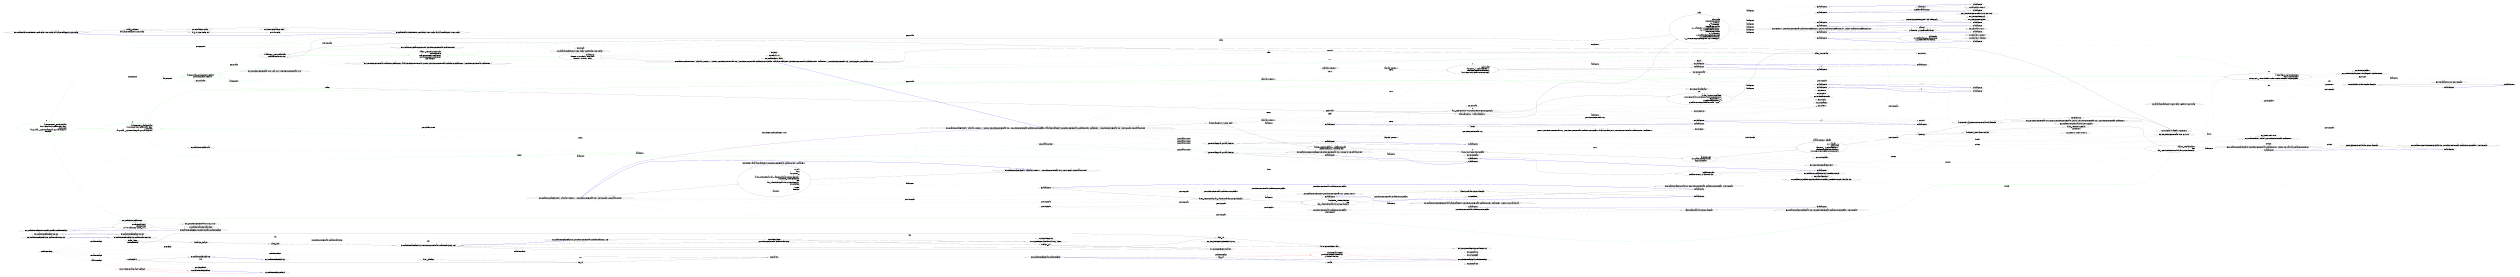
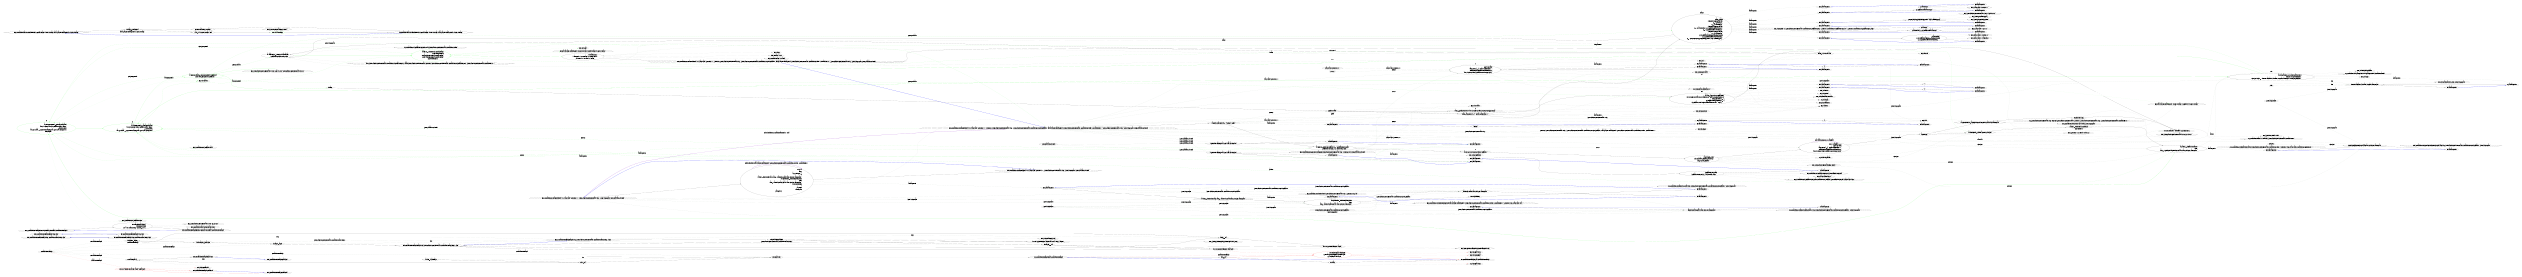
edge "token" -> "token.Text.MatchName(o.ShortName, o.LongName, nameComparer)": label "preprocessorErrors" -> "token"
node "this.values = helpText": label "this.values = helpText" -> "this.helpText = helpText"
edge "CommandLine.Text.Example" -> "this.sample = sample": label "Text.Text.Example" -> "CommandLine.Text.Example"
